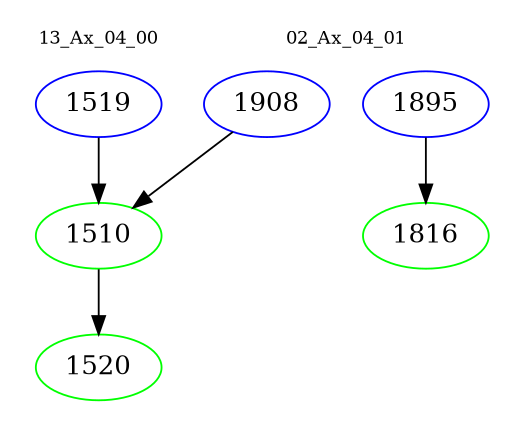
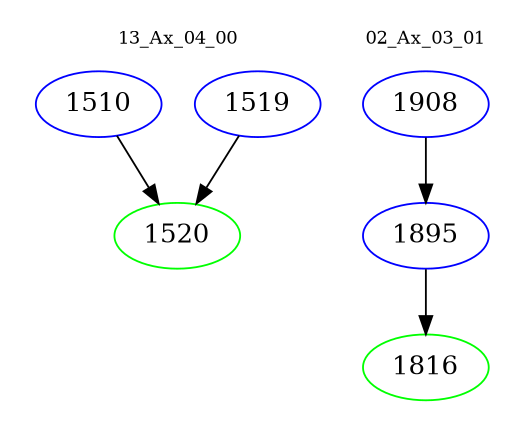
cluster "02_Ax_04_01": label "02_Ax_04_01" -> "02_Ax_03_01"
edge "1908" -> "1510": now "1908" -> "1895"
edge "1519" -> "1510": now "1519" -> "1520"
node "1510": color green -> blue
